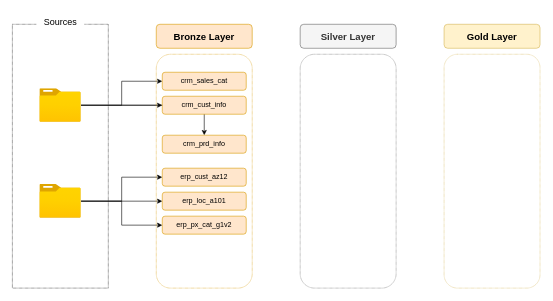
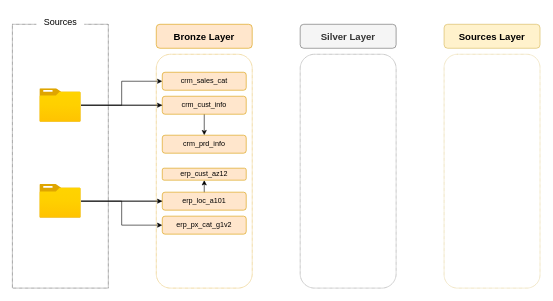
node "Gold Layer": label "Gold Layer" -> "Sources Layer"
node "erp_cust_az12": size 84x18 -> 84x12
